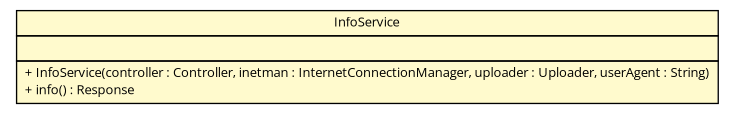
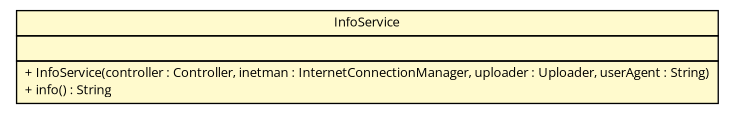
node "InfoService": text "+ info() : Response" -> "+ info() : String"
